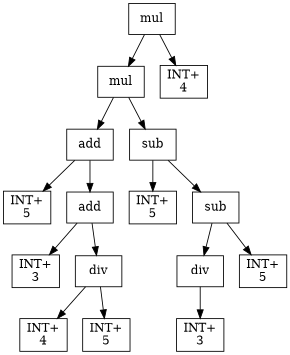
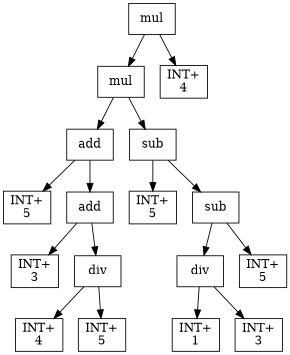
node "INT+ 1": added
